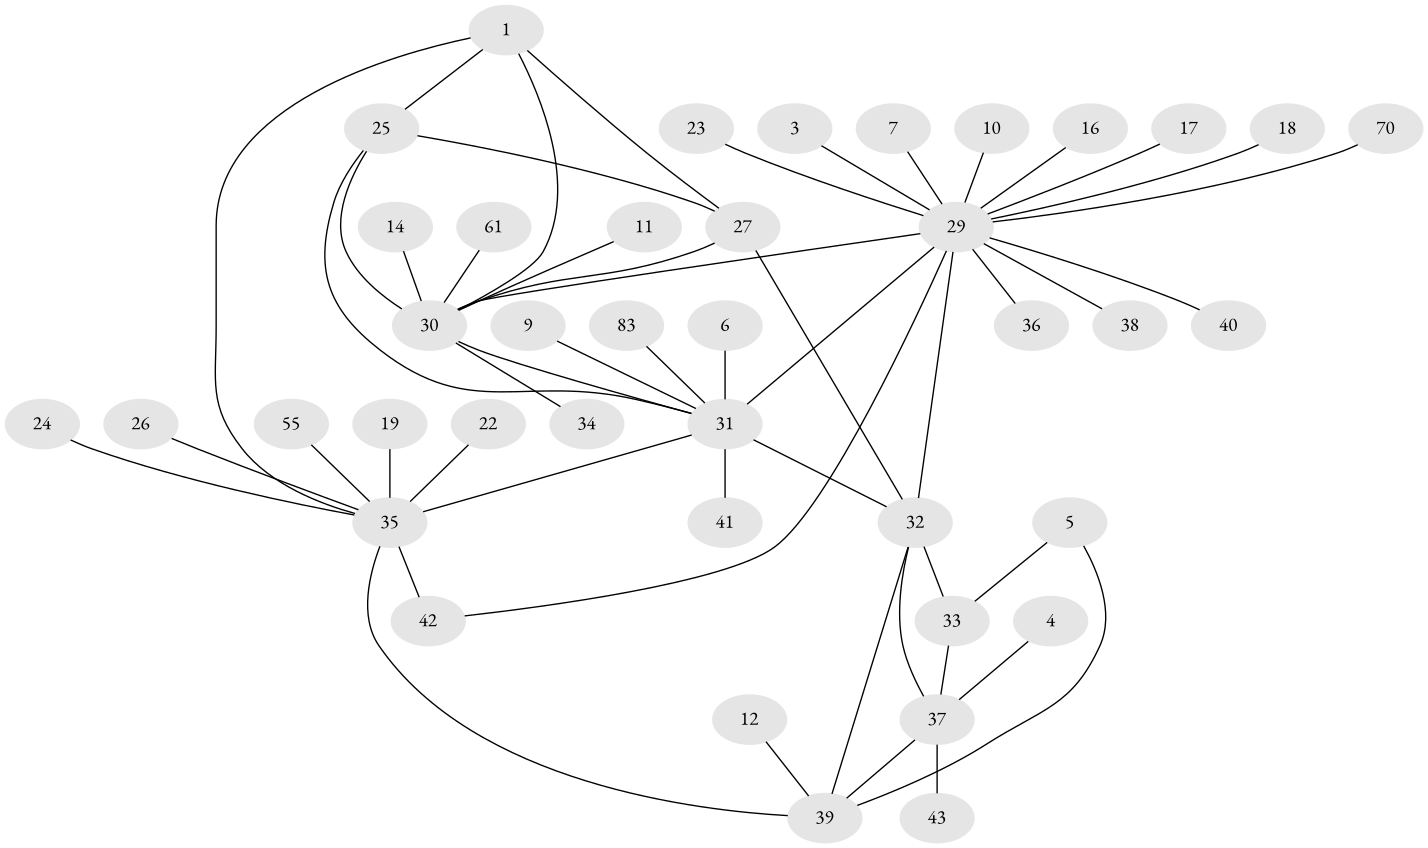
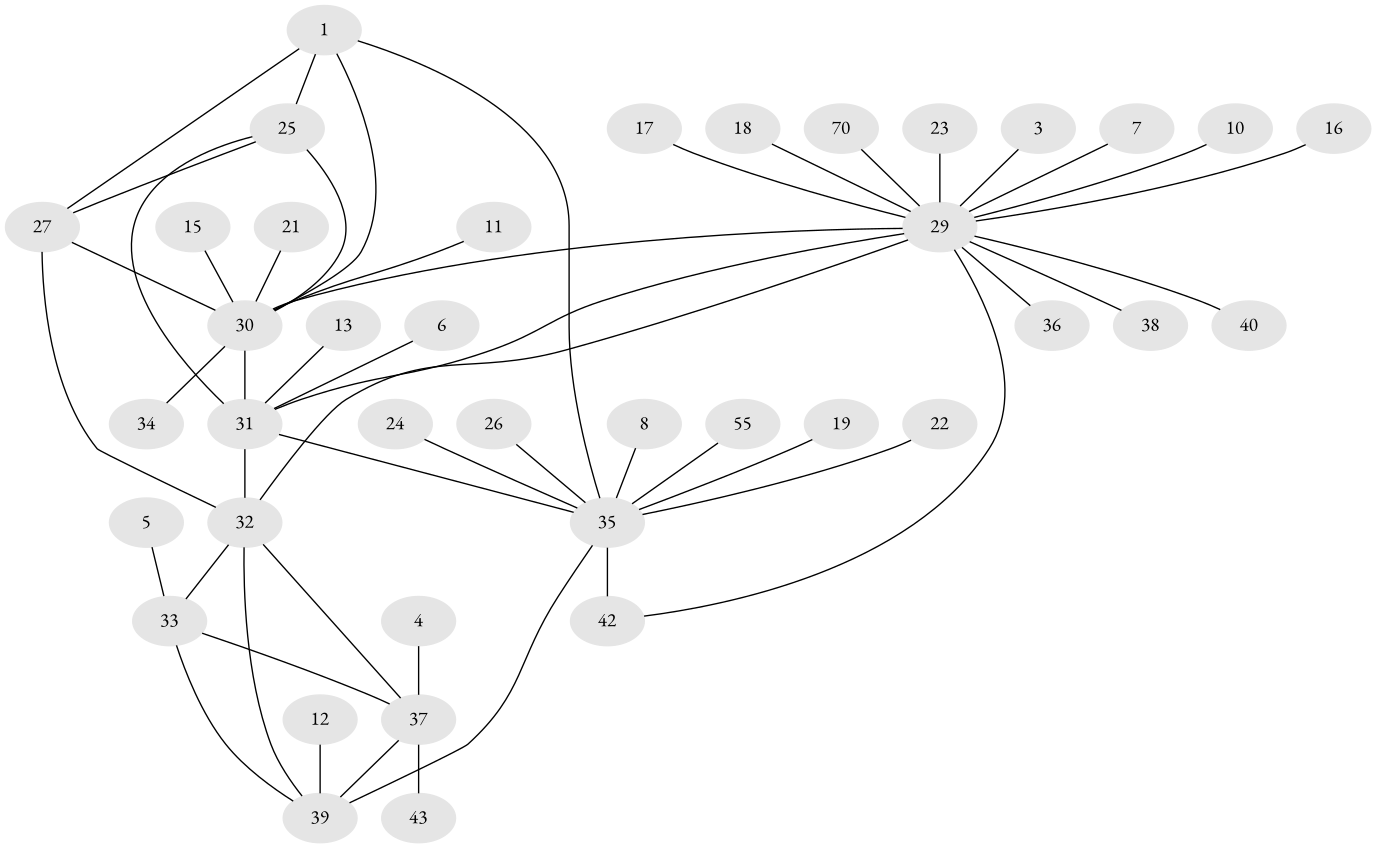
node "14": label "14" -> "15"
node "61": label "61" -> "21"
node "9": removed
node "83": label "83" -> "13"
node "8": added
node "41": removed
edge "5" -- "39": now "33" -- "39"
